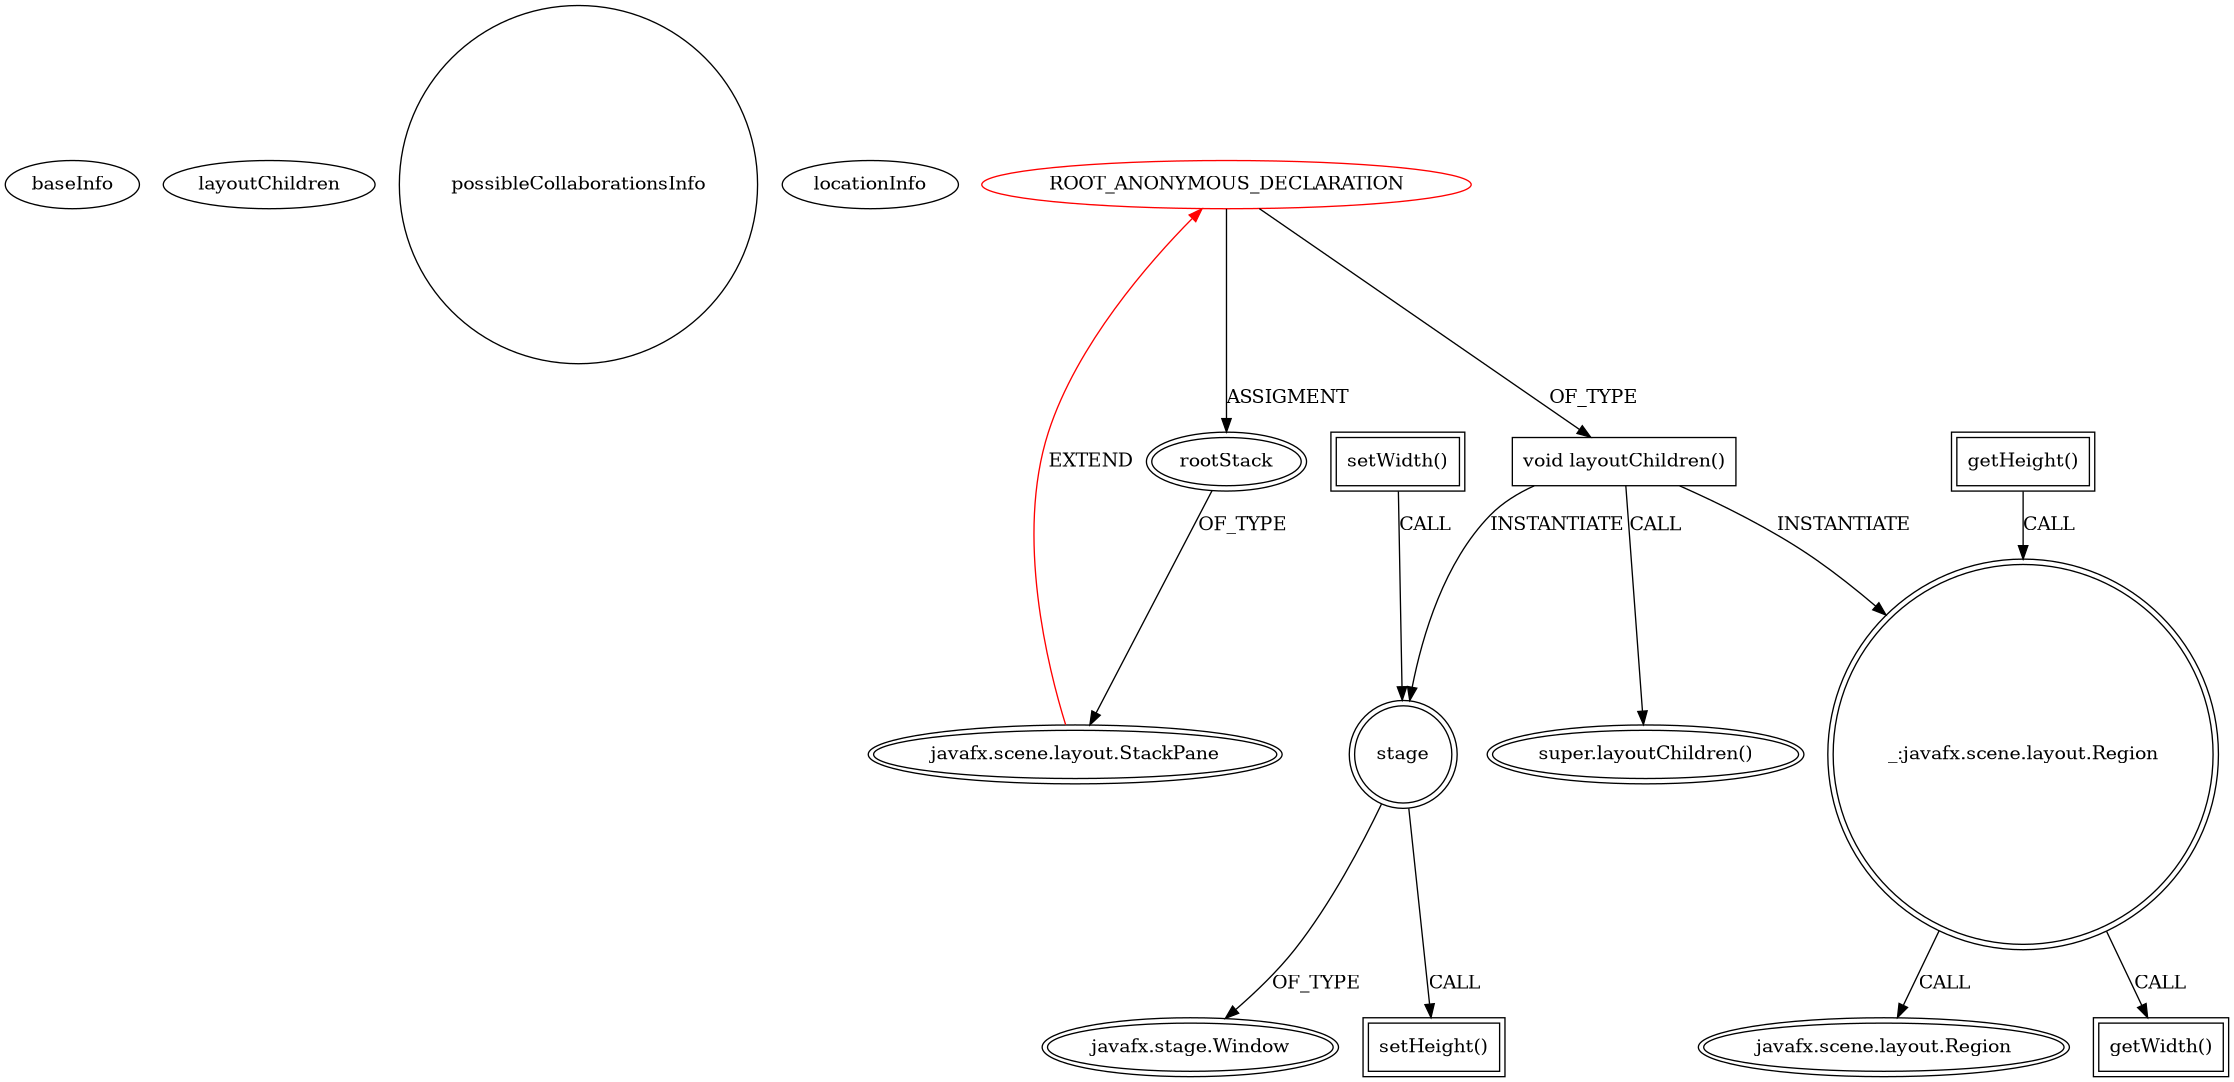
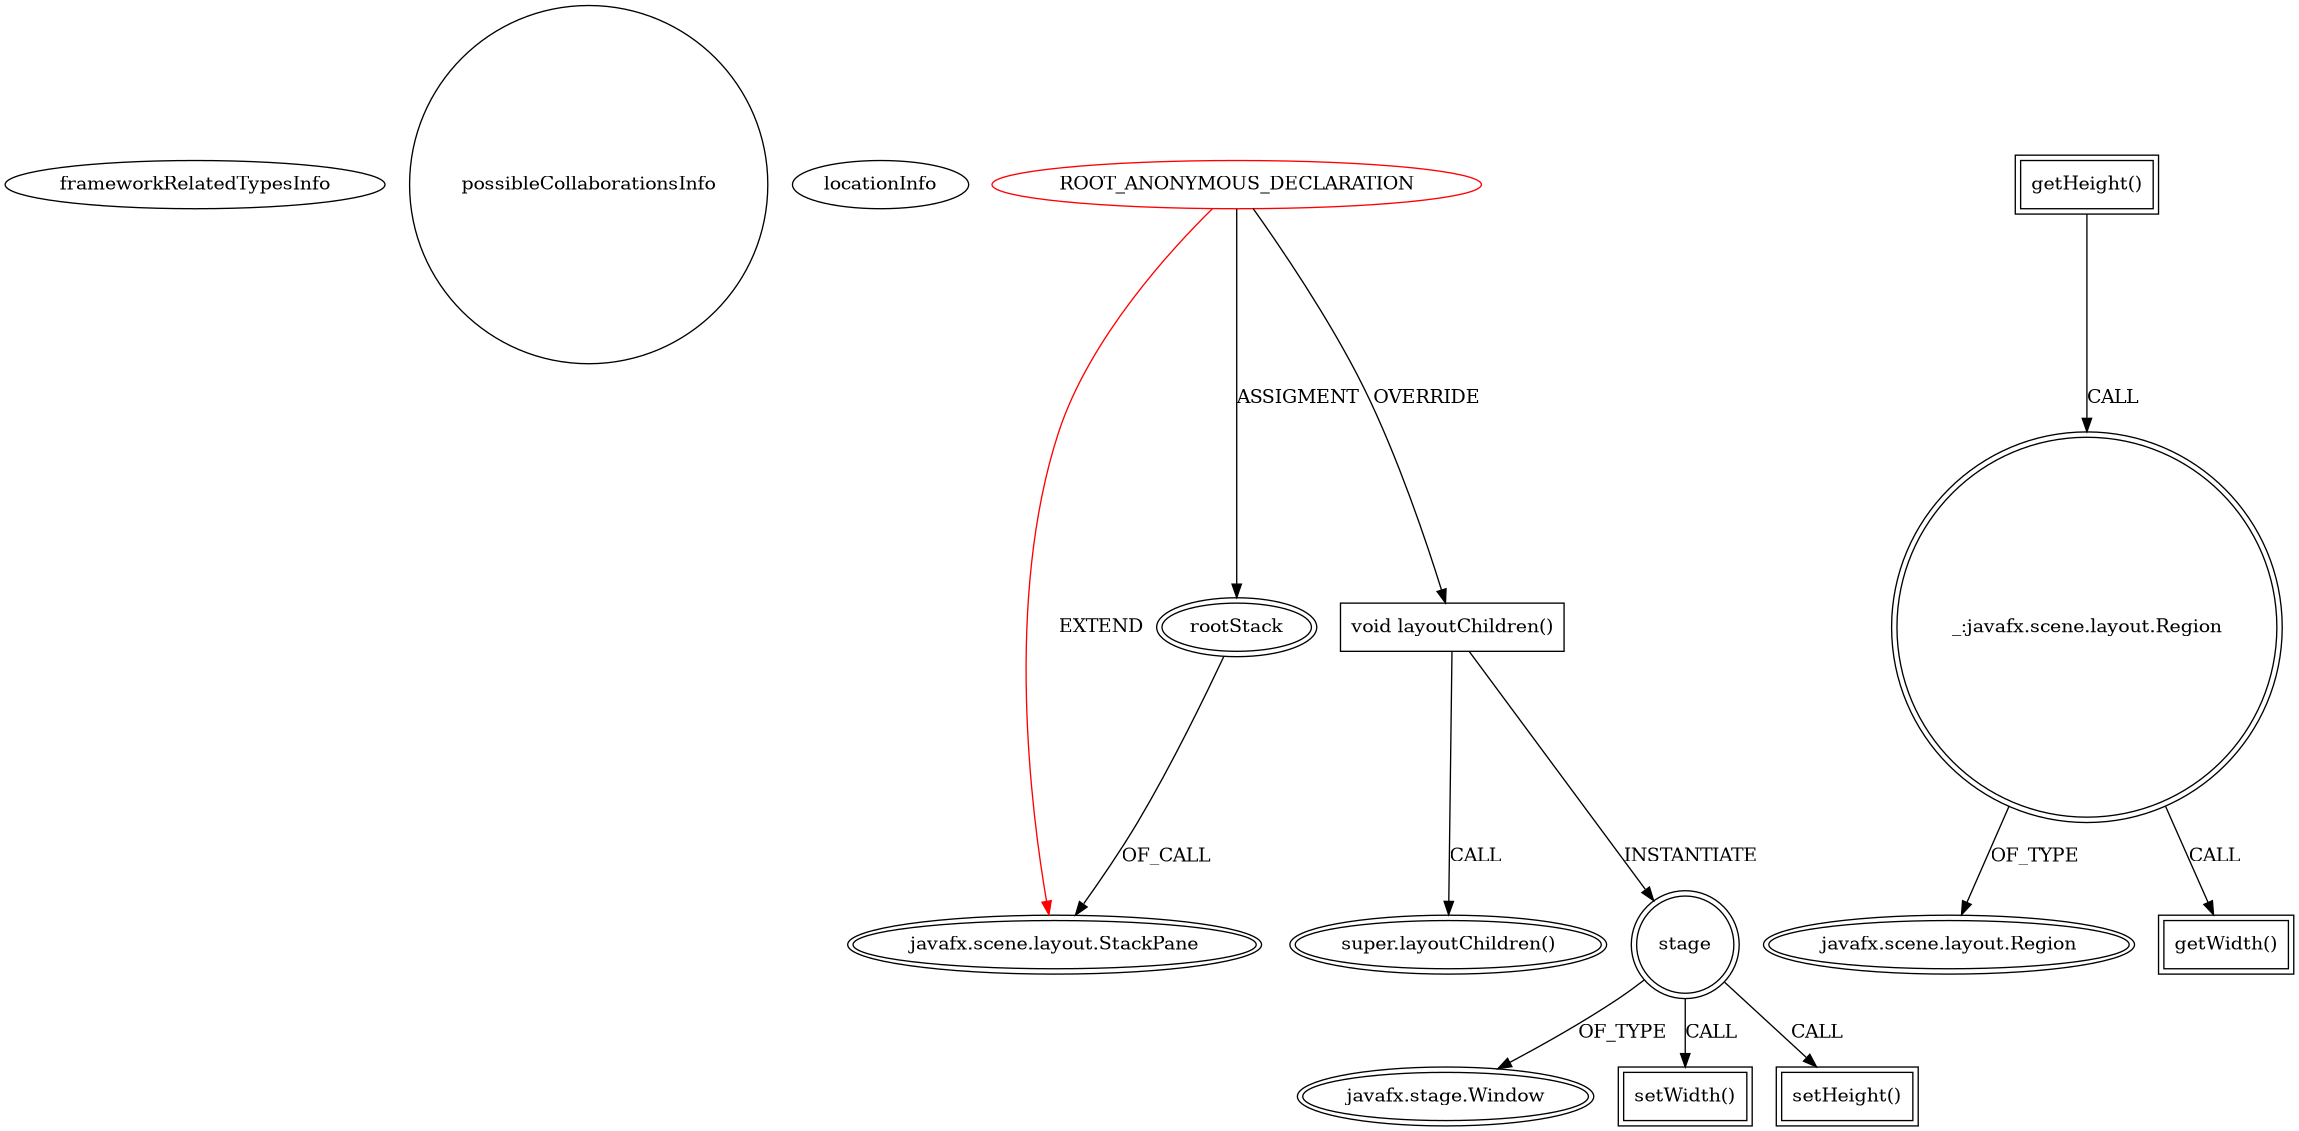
node "baseInfo": removed
node "layoutChildren": label "layoutChildren" -> "frameworkRelatedTypesInfo"
edge "ROOT_ANONYMOUS_DECLARATION" -> "void layoutChildren()": label "OF_TYPE" -> "OVERRIDE"
edge "javafx.scene.layout.StackPane" -> "ROOT_ANONYMOUS_DECLARATION": reversed
edge "rootStack" -> "javafx.scene.layout.StackPane": label "OF_TYPE" -> "OF_CALL"
edge "void layoutChildren()" -> "_:javafx.scene.layout.Region": removed, label "INSTANTIATE"
edge "setWidth()" -> "stage": reversed
edge "_:javafx.scene.layout.Region" -> "javafx.scene.layout.Region": label "CALL" -> "OF_TYPE"
